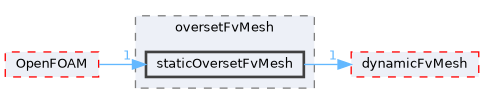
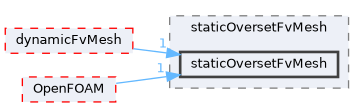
cluster "oversetFvMesh": label "oversetFvMesh" -> "staticOversetFvMesh"
edge "staticOversetFvMesh" -> "dynamicFvMesh": reversed
